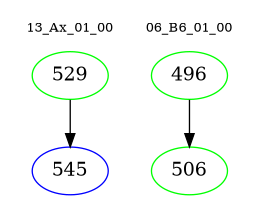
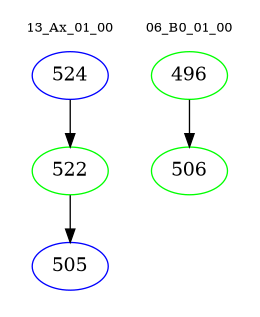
cluster "06_B6_01_00": label "06_B6_01_00" -> "06_B0_01_00"
node "524": added
node "529": label "529" -> "522"
node "545": label "545" -> "505"
